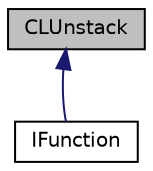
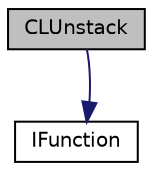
edge "IFunction" -> "CLUnstack": reversed
